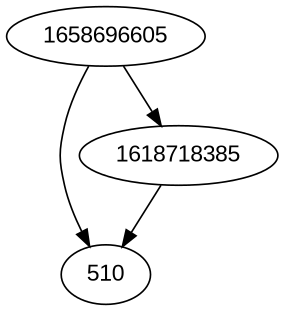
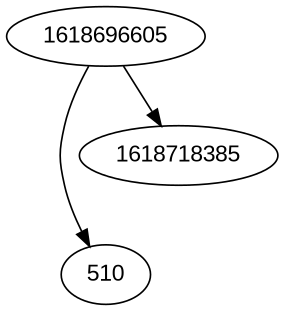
node "1658696605": label "1658696605" -> "1618696605"
edge "1618718385" -> "510": removed
